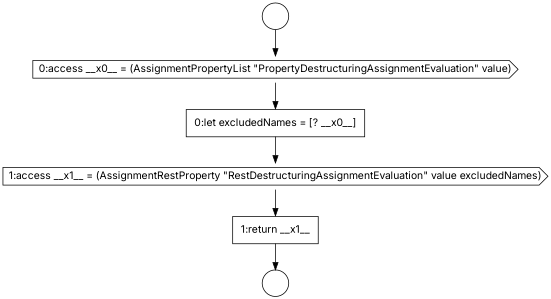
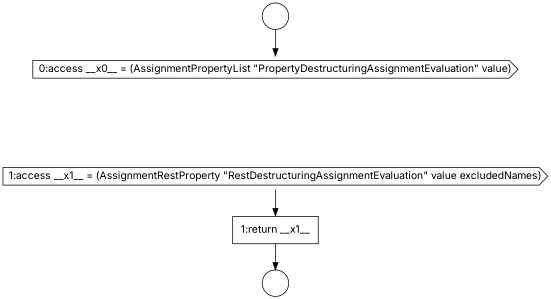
node "0:let excludedNames = [? __x0__]": removed
